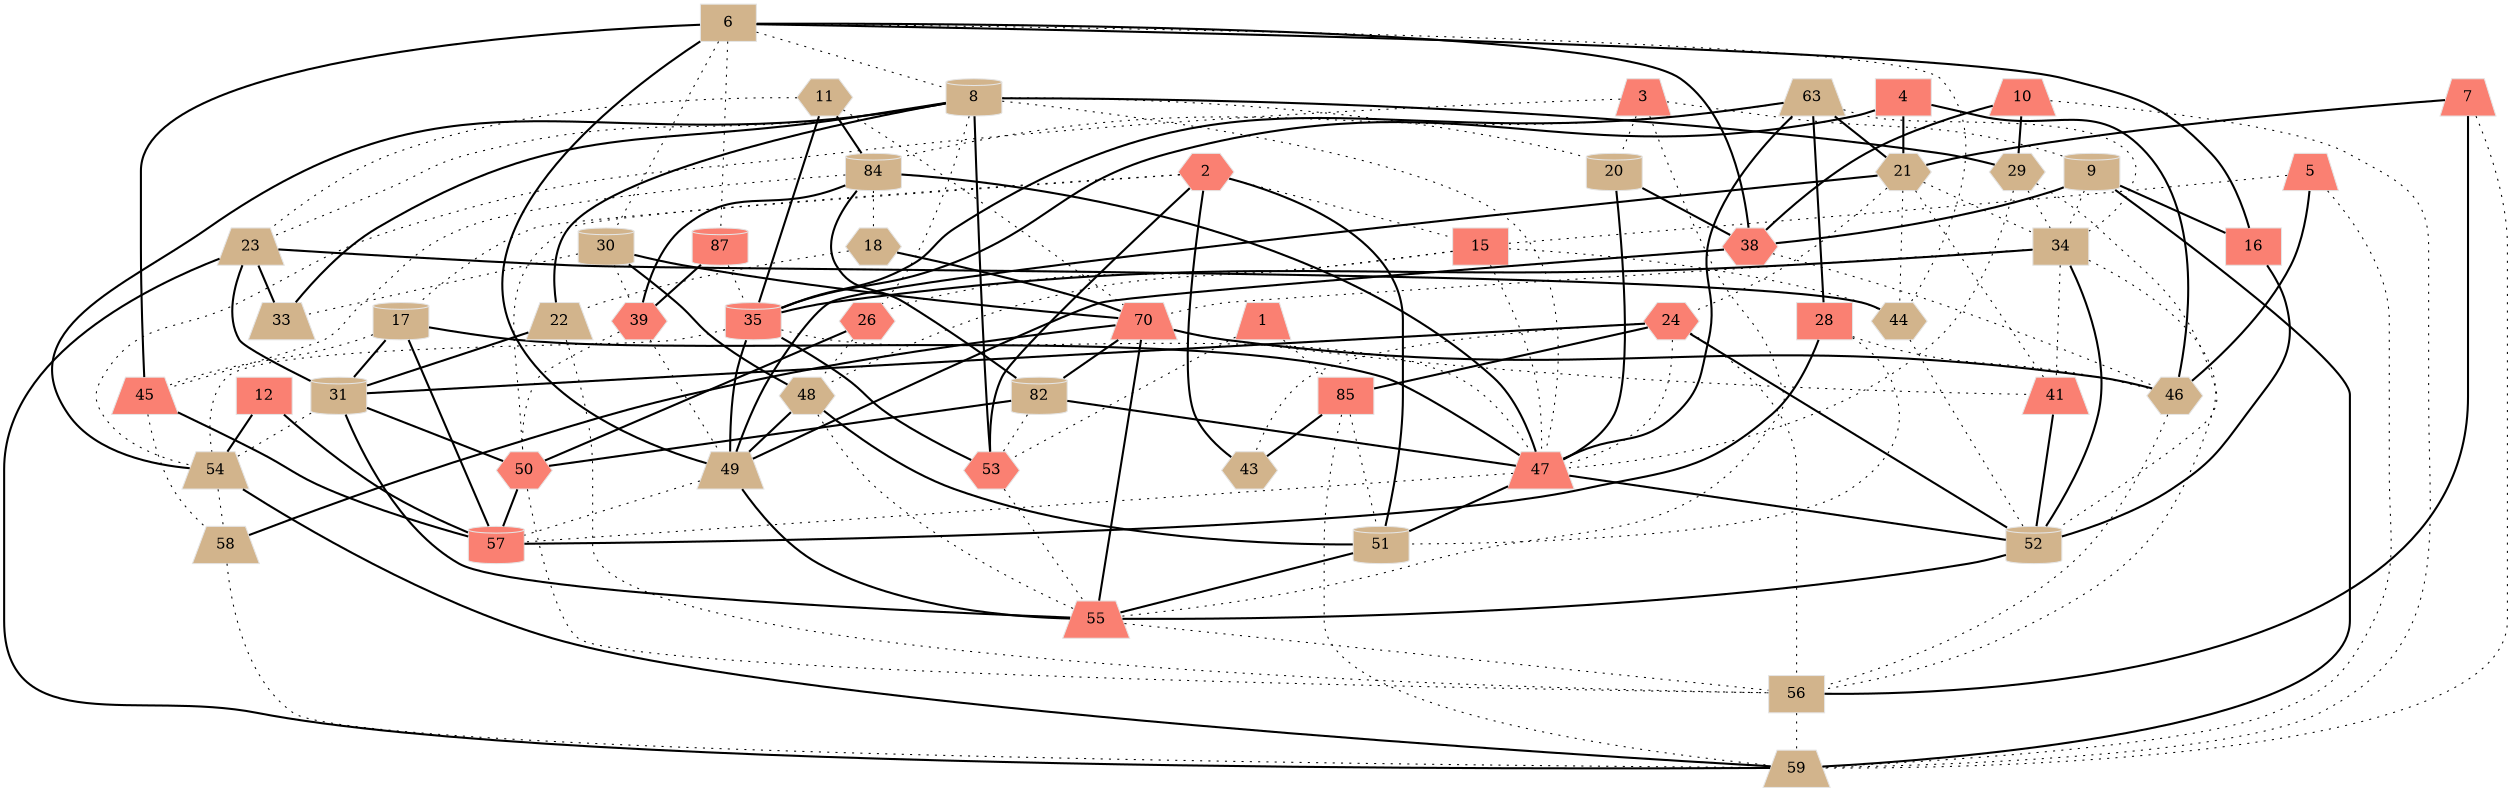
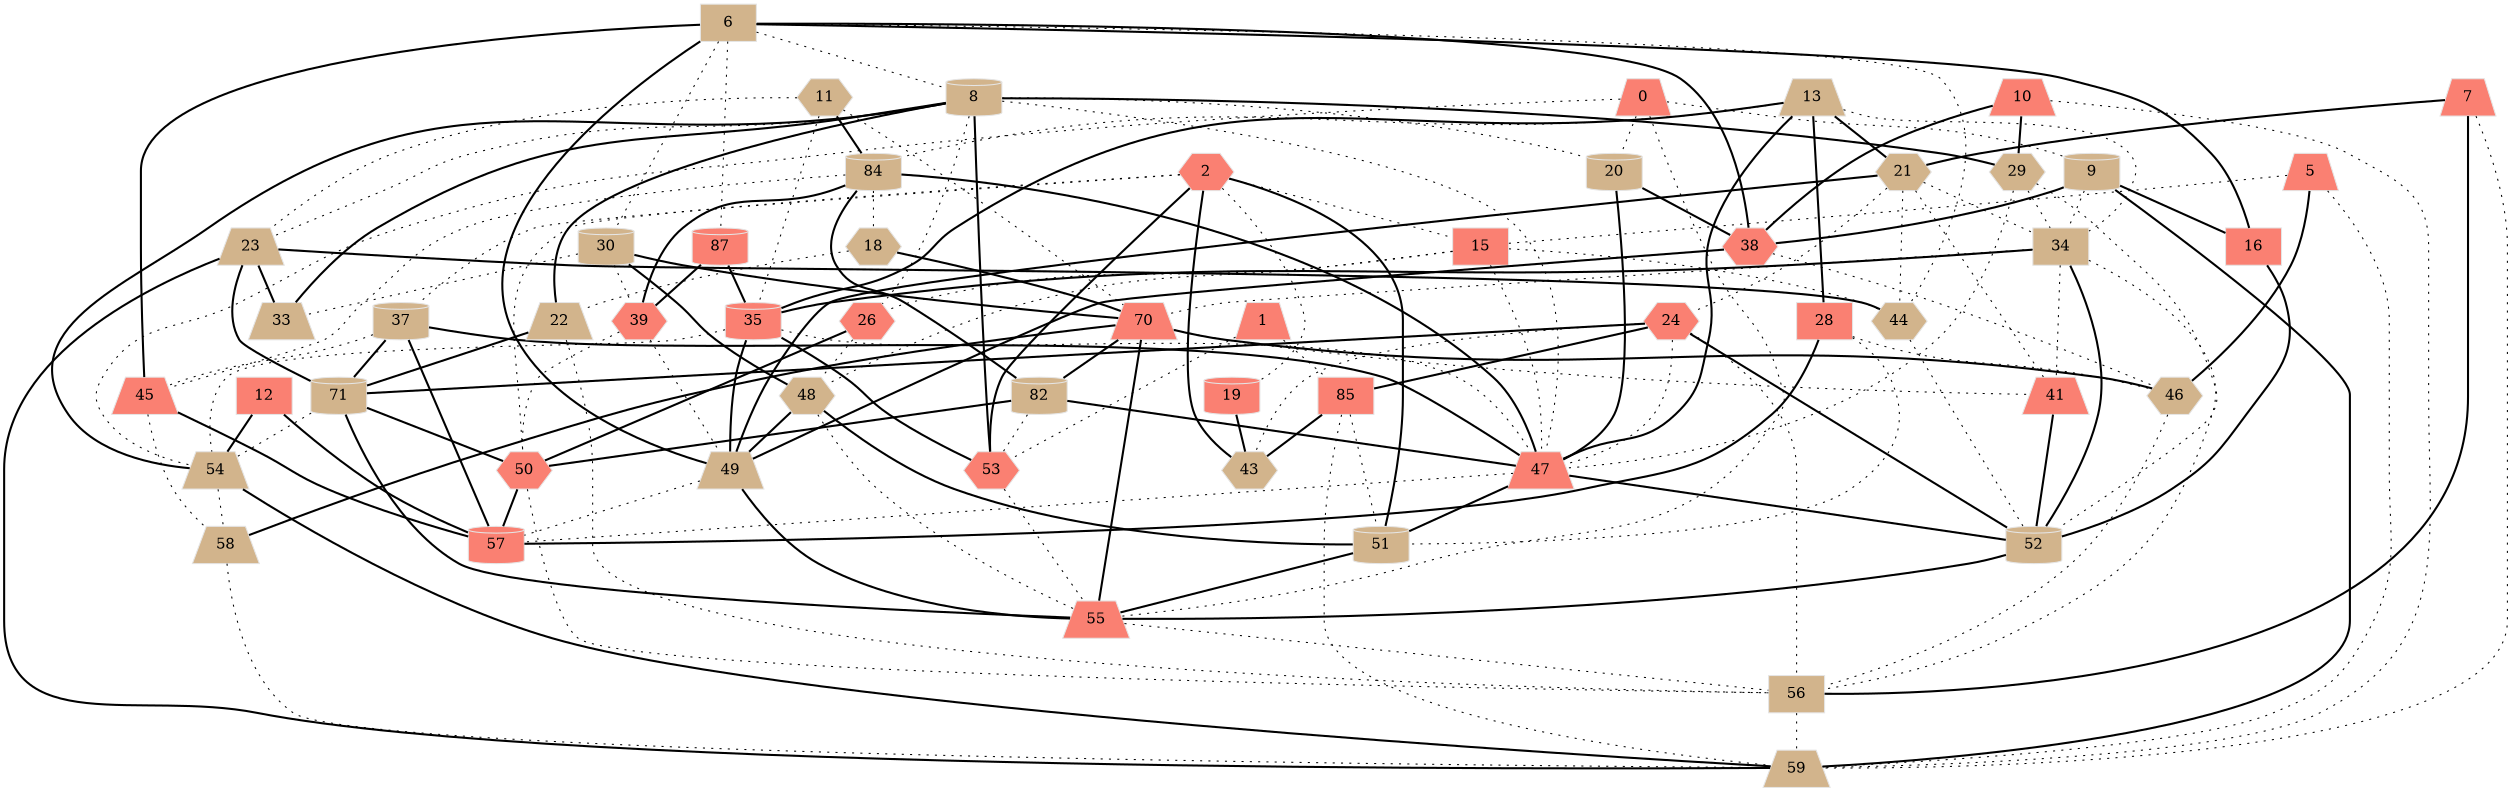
node "3": label "3" -> "0"
node "63": label "63" -> "13"
node "4": removed
edge "11" -- "35": style bold -> dotted
edge "87" -- "35": style dotted -> bold
node "17": label "17" -> "37"
node "31": label "31" -> "71"
node "19": added
